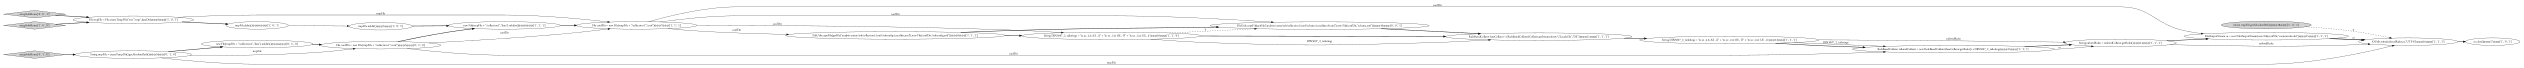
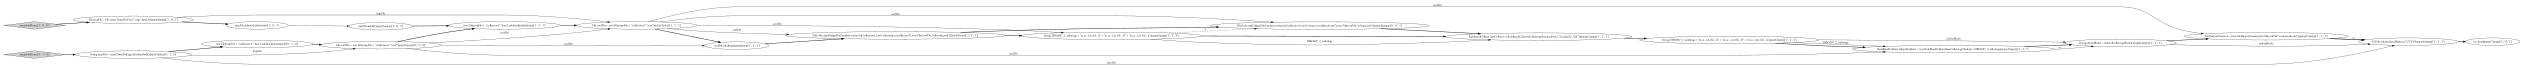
node "setupSolrHome['0', '0', '1']": removed
node "return tmpFile.getAbsolutePath()@@@18@@@['1', '0', '1']": removed
node "confDir.mkdirs()@@@8@@@['1', '1', '1']": added
